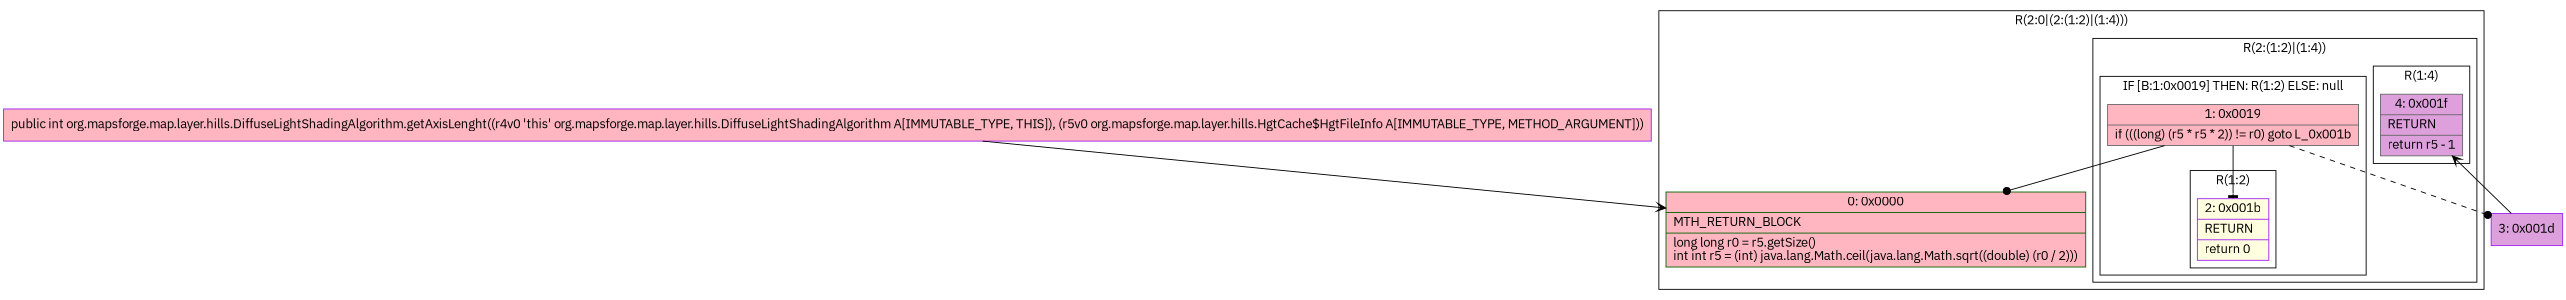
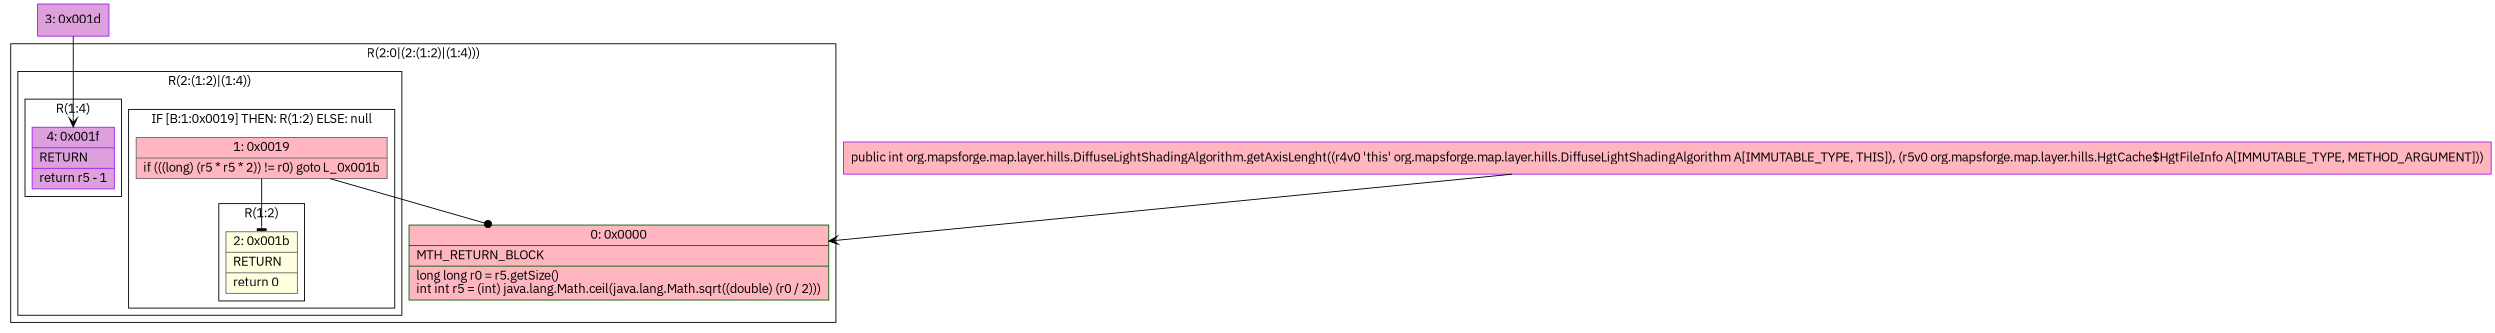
node "4: 0x001f": color gray40 -> purple
edge "1: 0x0019" -> "3: 0x001d": removed
node "2: 0x001b": color purple -> gray40
